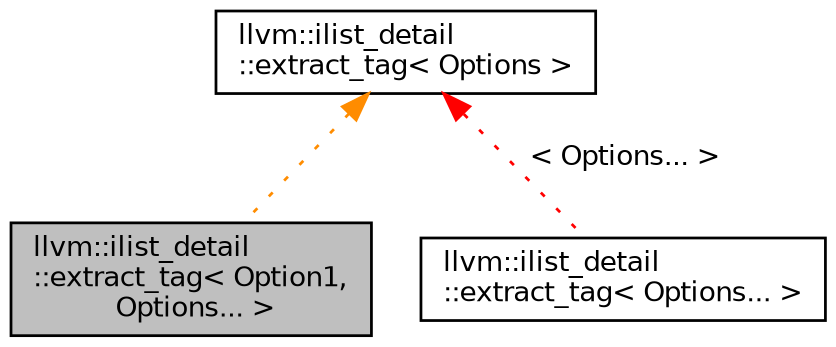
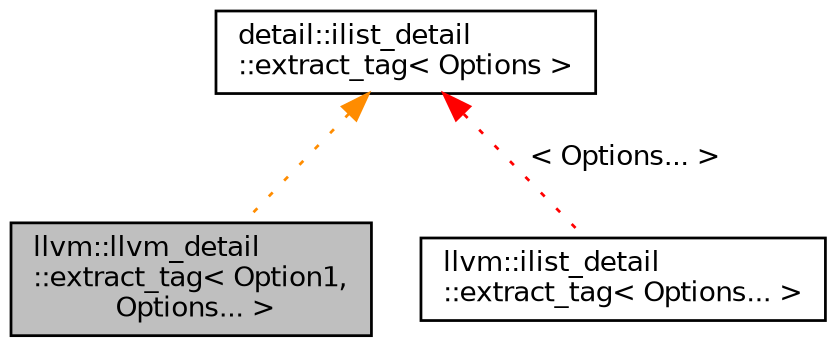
node "llvm::ilist_detail ::extract_tag< Options >": label "llvm::ilist_detail ::extract_tag< Options >" -> "detail::ilist_detail ::extract_tag< Options >"
node "llvm::ilist_detail ::extract_tag< Option1, Options... >": label "llvm::ilist_detail ::extract_tag< Option1, Options... >" -> "llvm::llvm_detail ::extract_tag< Option1, Options... >"
